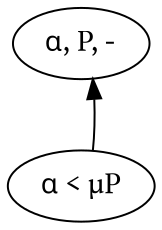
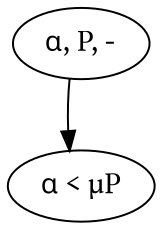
edge "α < μP" -> "α, P, -": reversed
